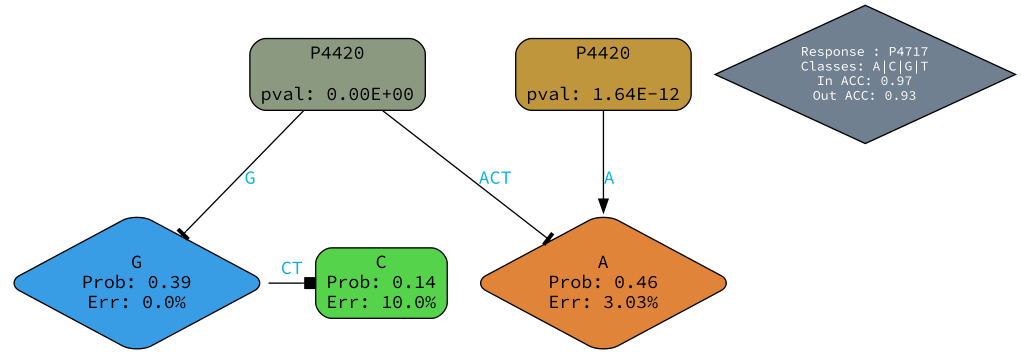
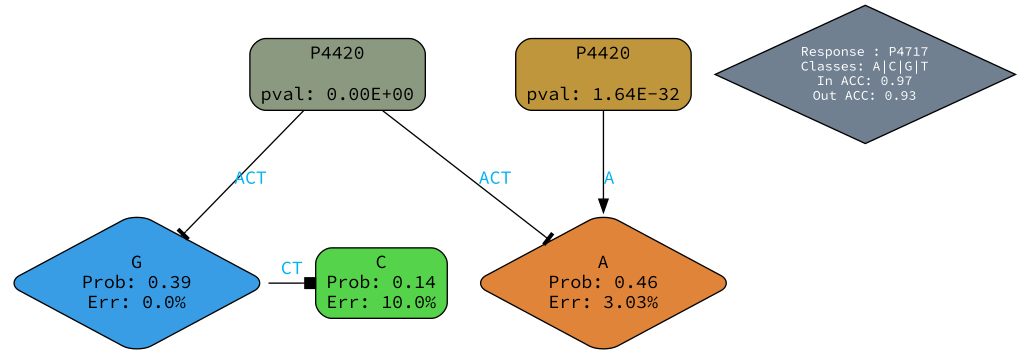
node "P4420 pval: 1.64E-12": label "P4420 pval: 1.64E-12" -> "P4420 pval: 1.64E-32"
edge "P4420 pval: 0.00E+00" -> "G Prob: 0.39 Err: 0.0%": label "G" -> "ACT"
